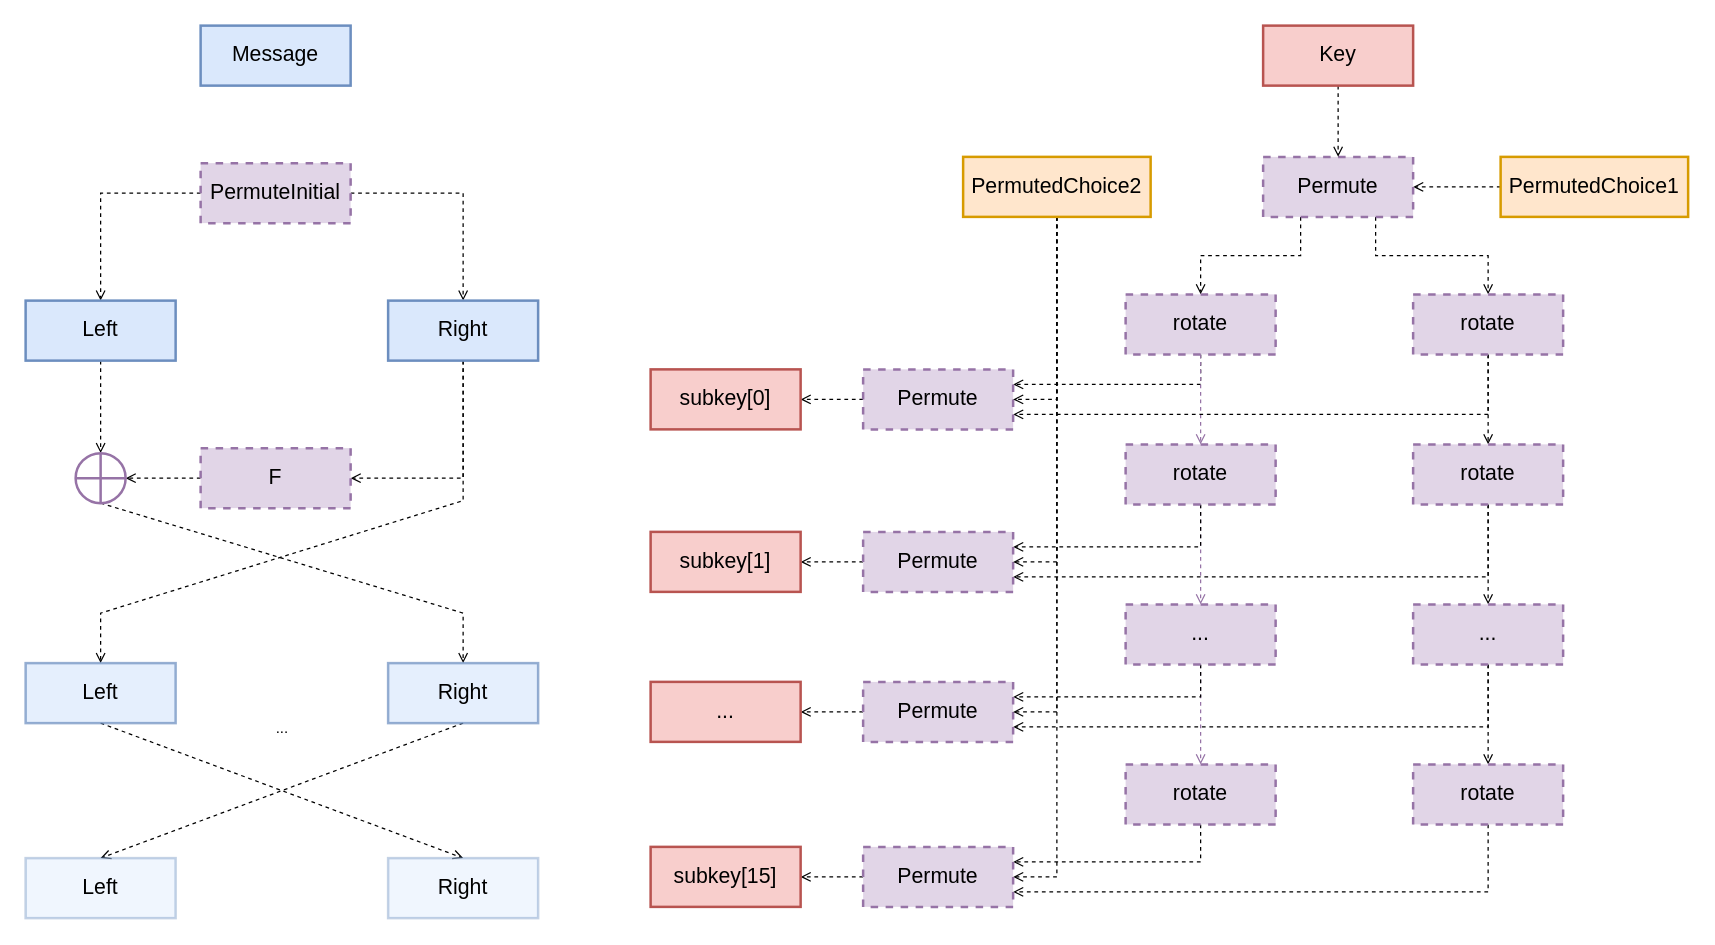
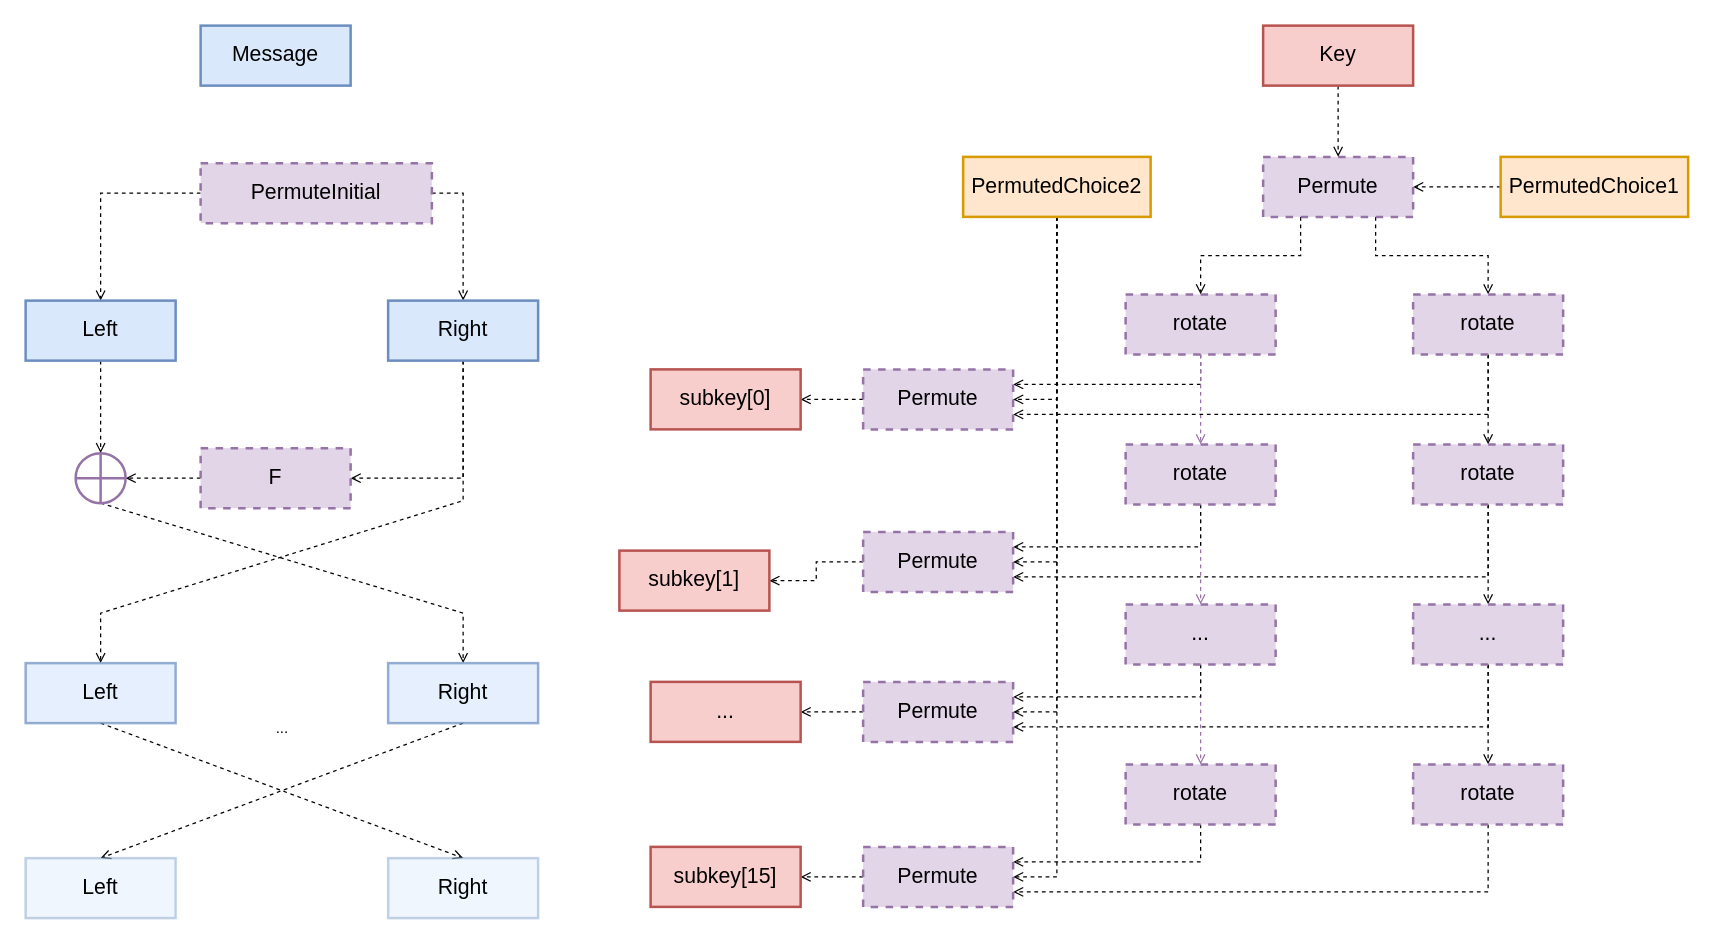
node "PermuteInitial": size 150x60 -> 231x60
node "subkey[1]": moved (726, 562) -> (694, 581)
